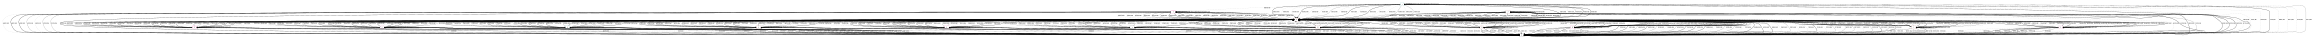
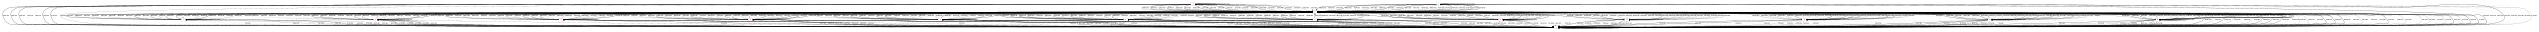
edge "10" -> "3": now "0" -> "3"
